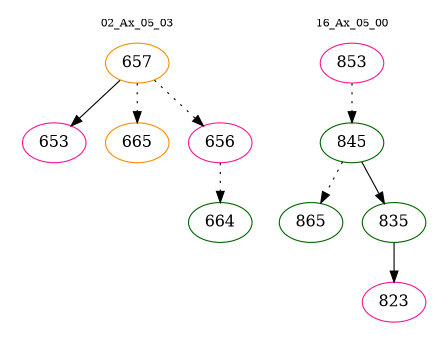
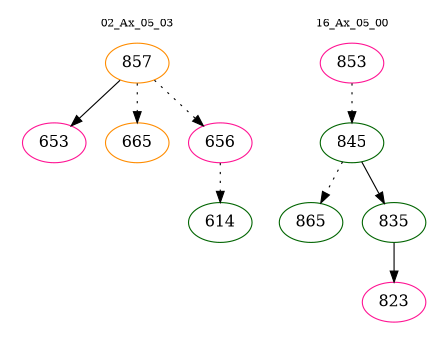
node "657": label "657" -> "857"
node "664": label "664" -> "614"
